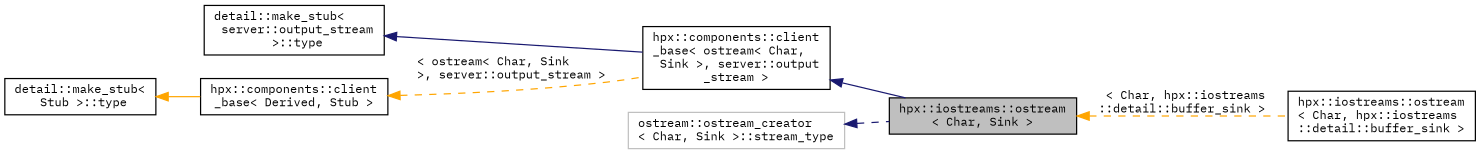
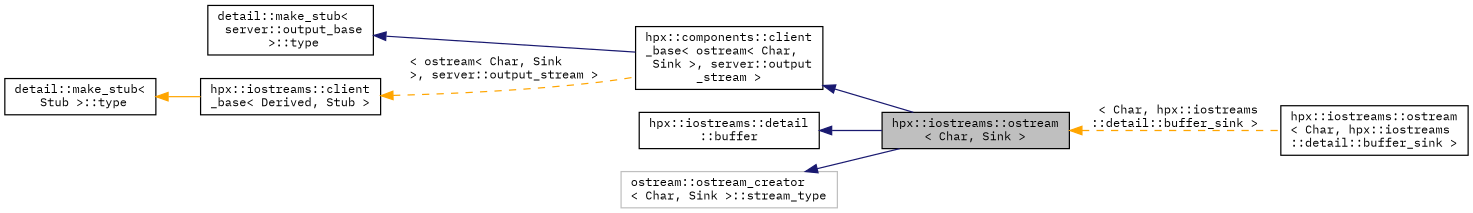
node "detail::make_stub< server::output_stream >::type": label "detail::make_stub< server::output_stream >::type" -> "detail::make_stub< server::output_base >::type"
node "hpx::components::client _base< Derived, Stub >": label "hpx::components::client _base< Derived, Stub >" -> "hpx::iostreams::client _base< Derived, Stub >"
edge "hpx::iostreams::ostream < Char, Sink >" -> "ostream::ostream_creator < Char, Sink >::stream_type": style dashed -> solid
node "hpx::iostreams::detail ::buffer": added
